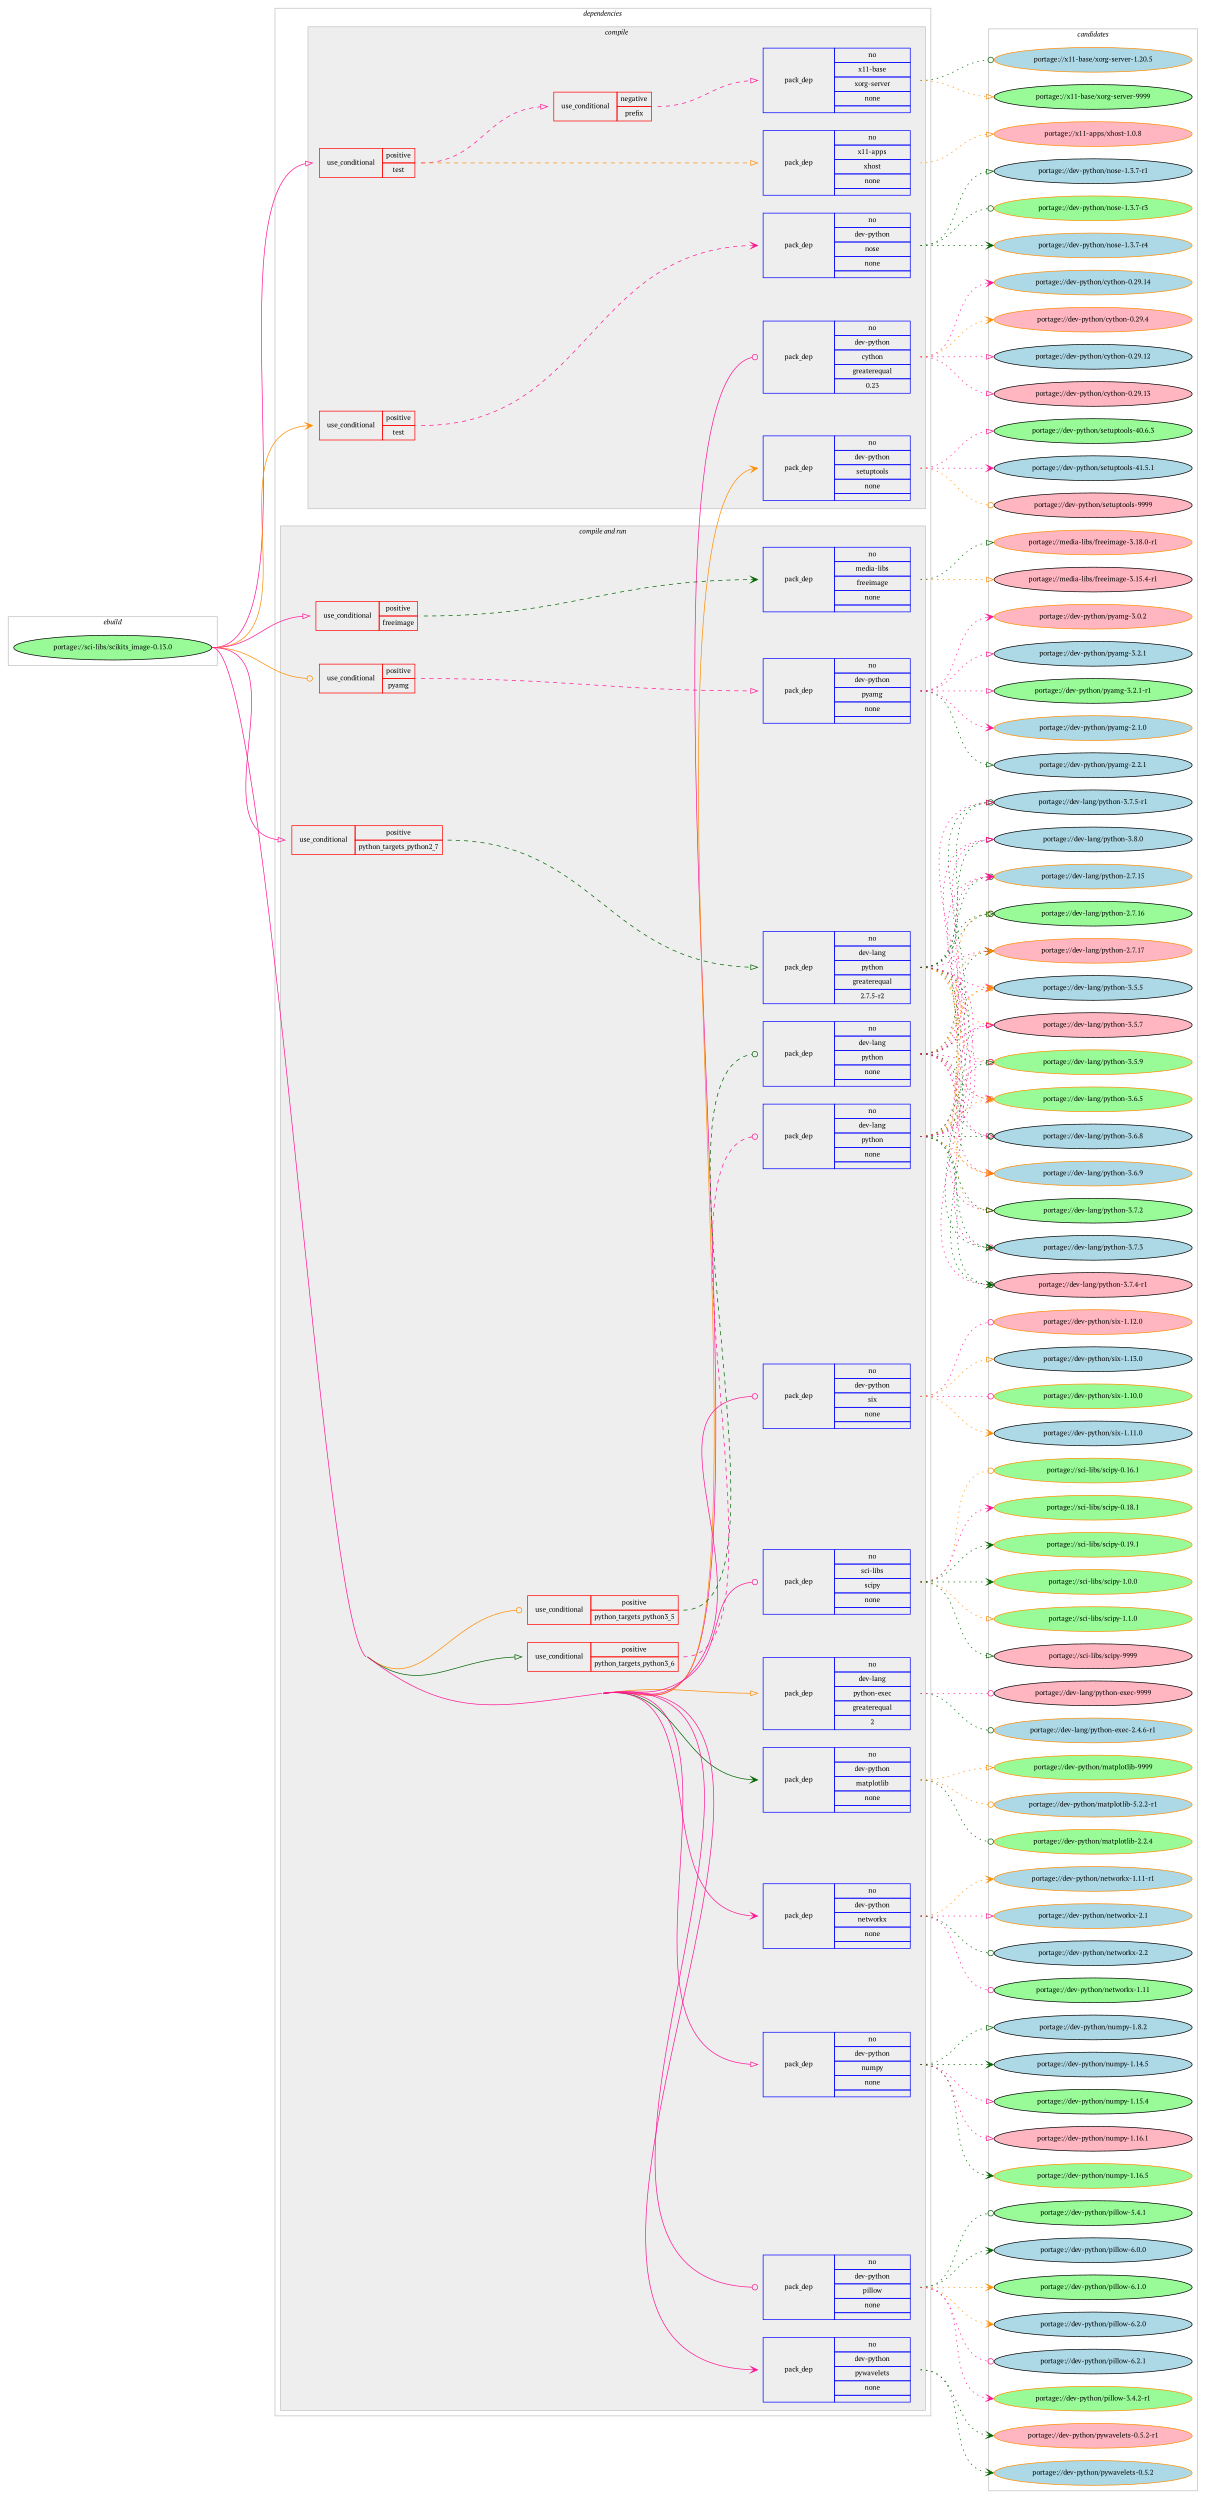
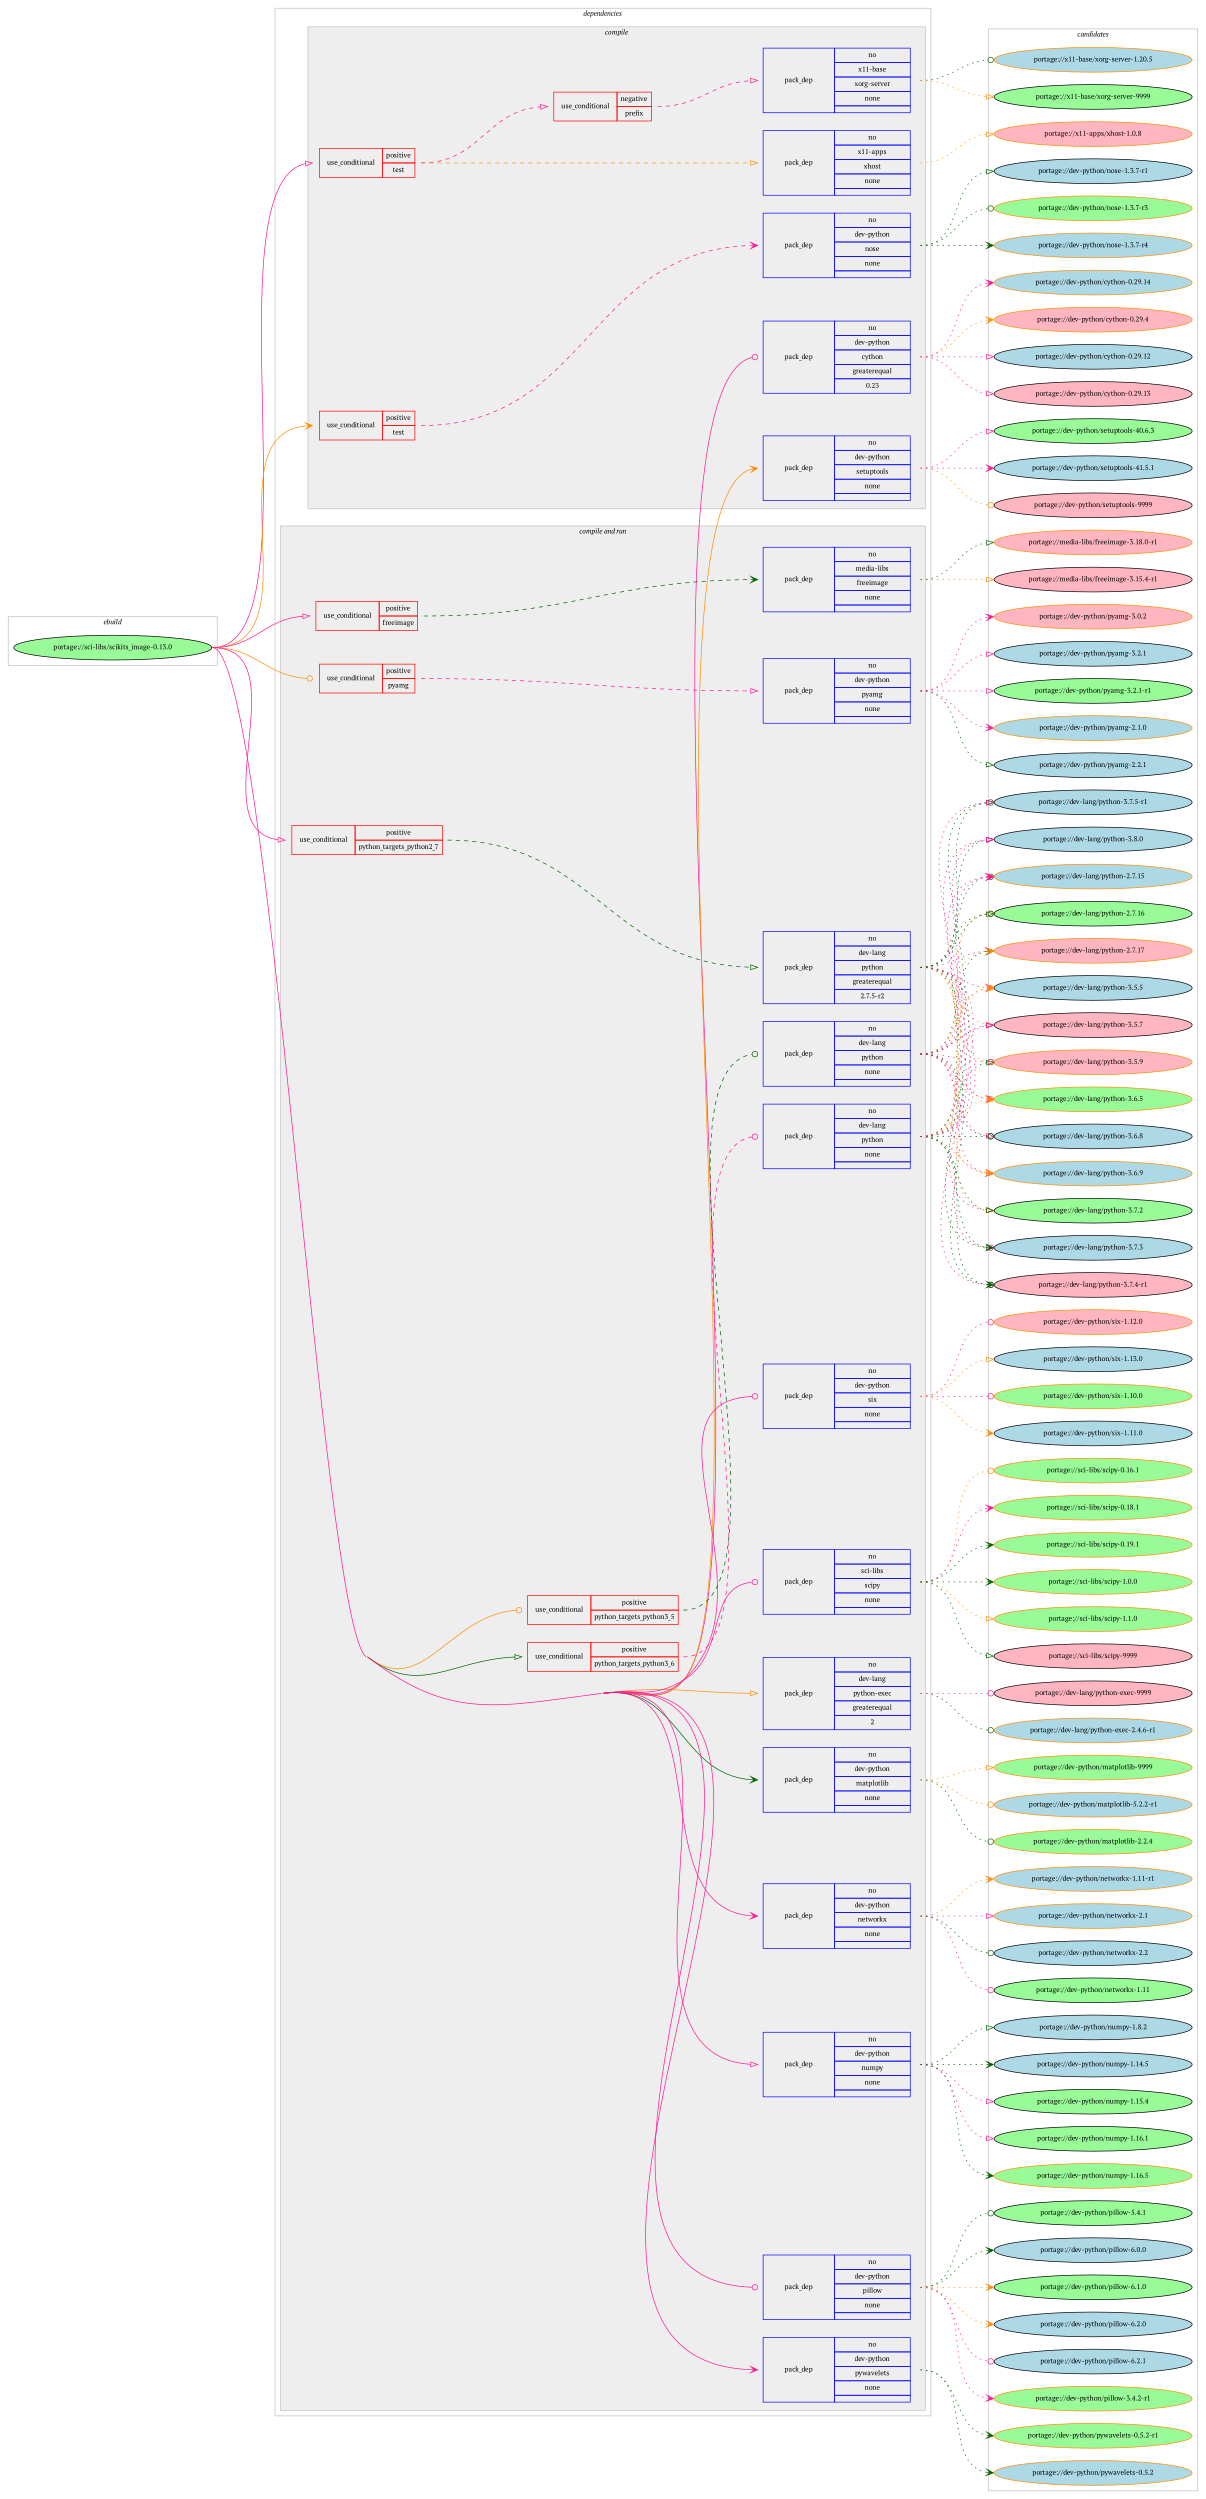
node "portage://dev-lang/python-3.5.9": fillcolor palegreen -> lightpink
node "portage://dev-python/numpy-1.16.1": fillcolor lightpink -> palegreen
node "portage://dev-python/pywavelets-0.5.2-r1": fillcolor lightpink -> palegreen
